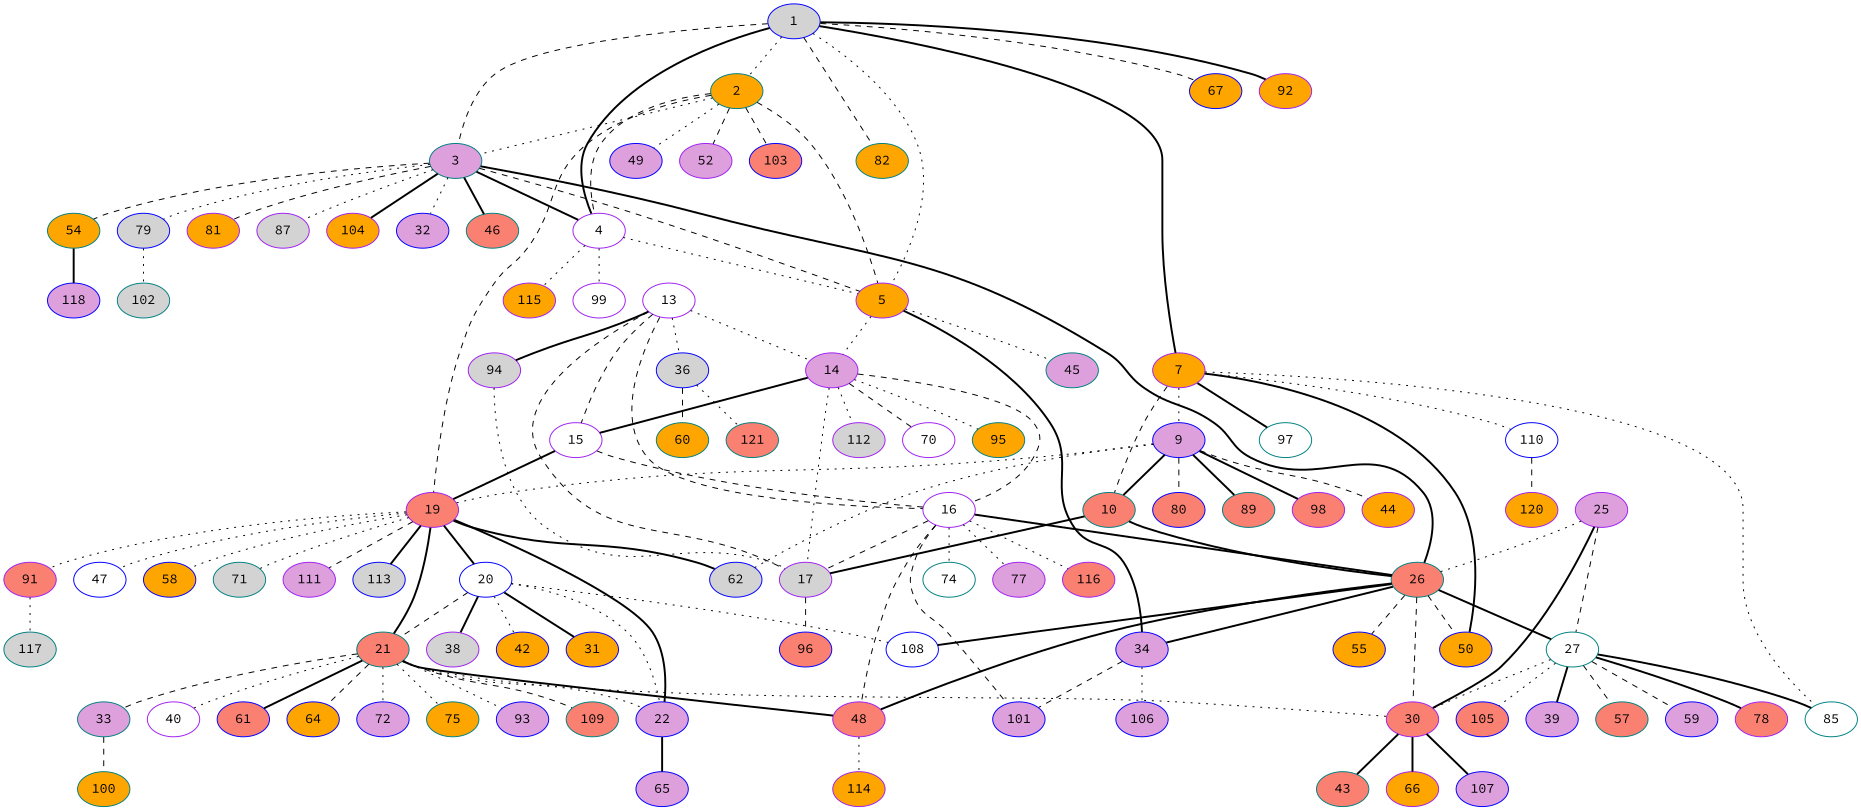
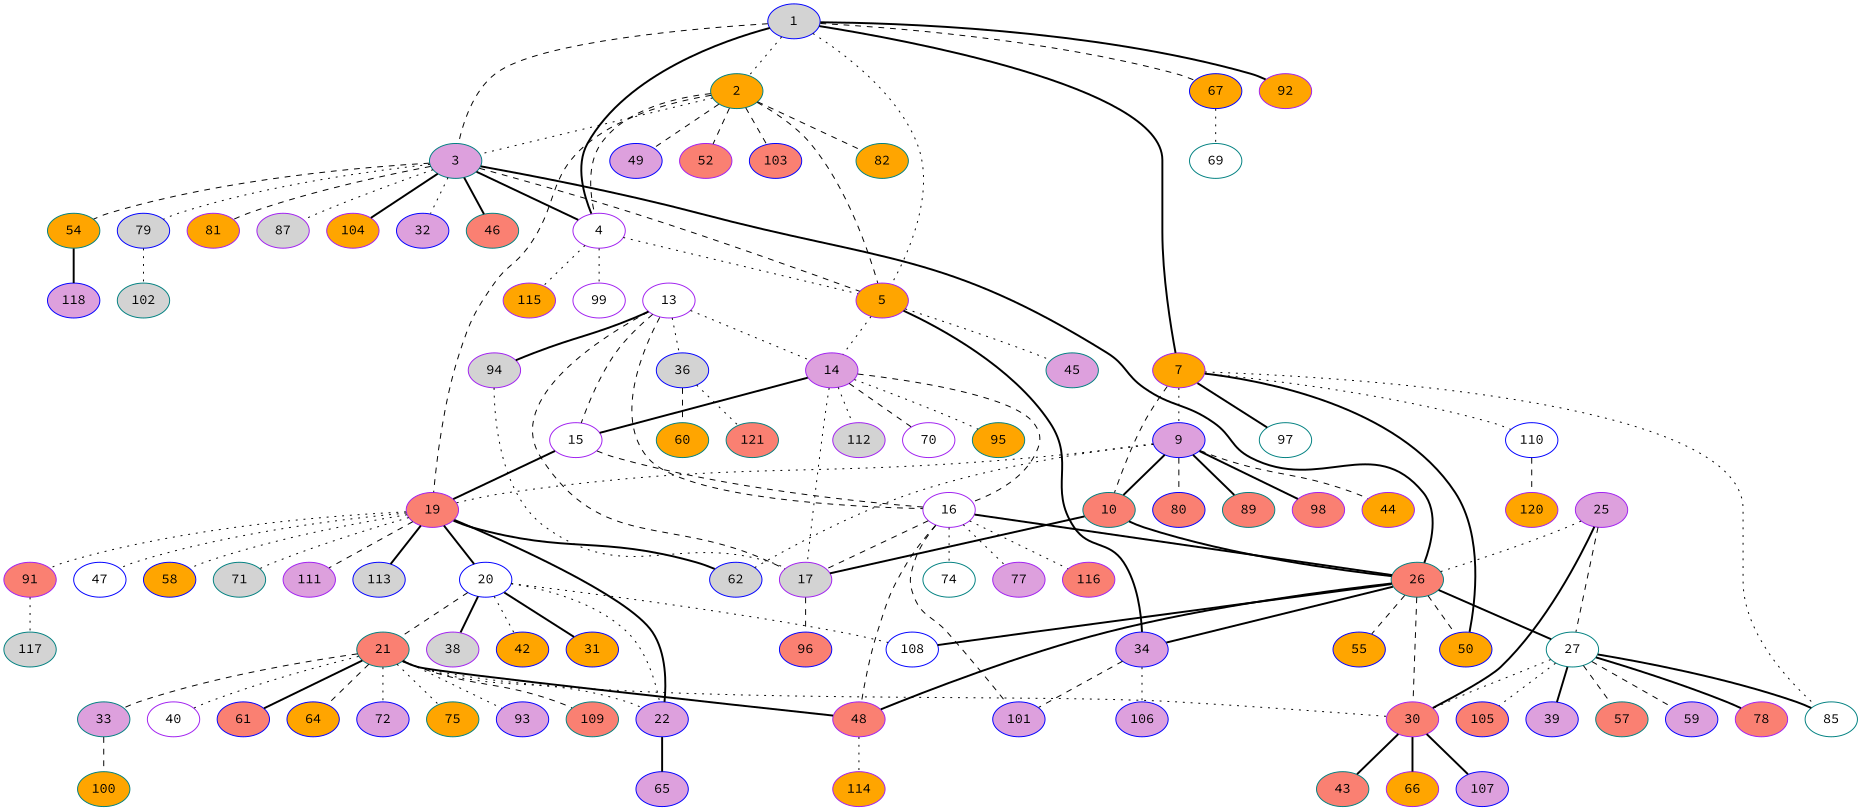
edge "1" -- "82": now "2" -- "82"
edge "2" -- "49": style dotted -> dashed
node "52": fillcolor plum -> salmon
node "69": added
edge "19" -- "21": removed
